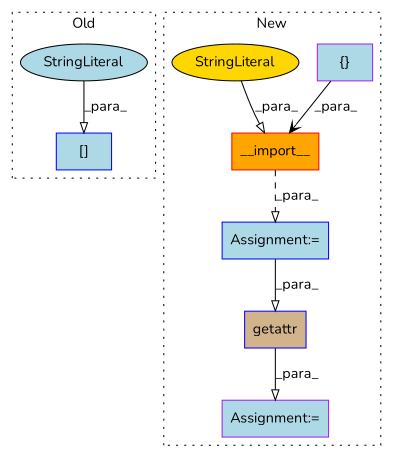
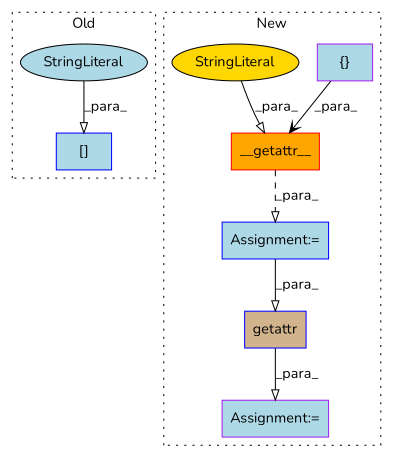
node "__import__": label "__import__" -> "__getattr__"
